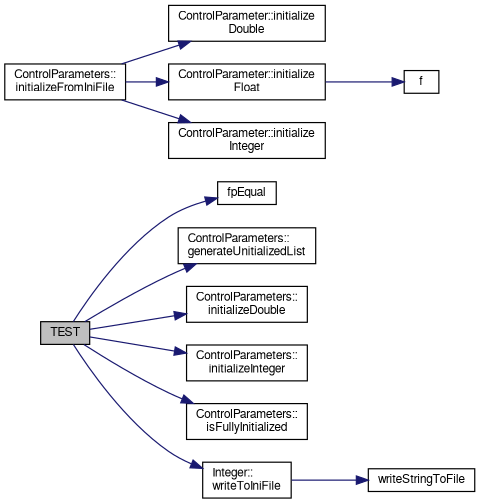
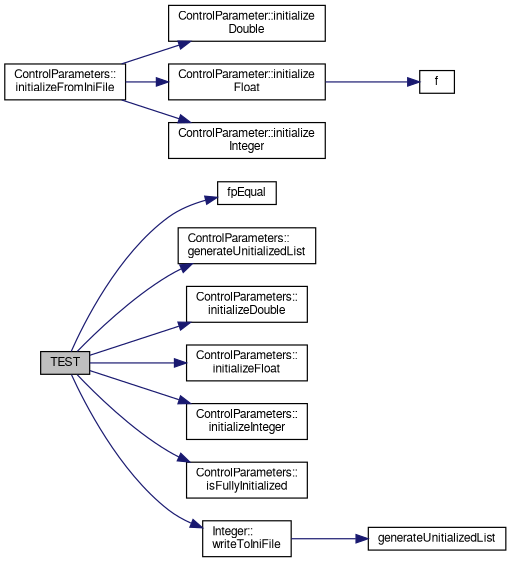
node "ControlParameters:: initializeFloat": added
node "writeStringToFile": label "writeStringToFile" -> "generateUnitializedList"
